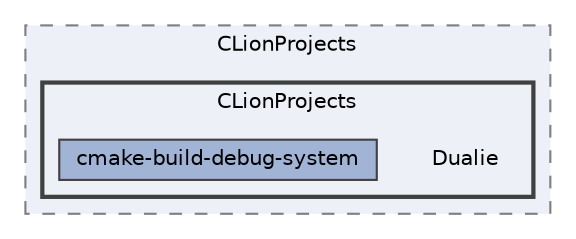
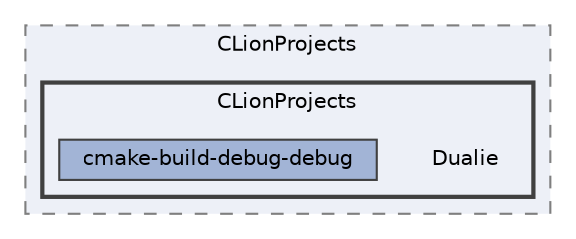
node "cmake-build-debug-system": label "cmake-build-debug-system" -> "cmake-build-debug-debug"
